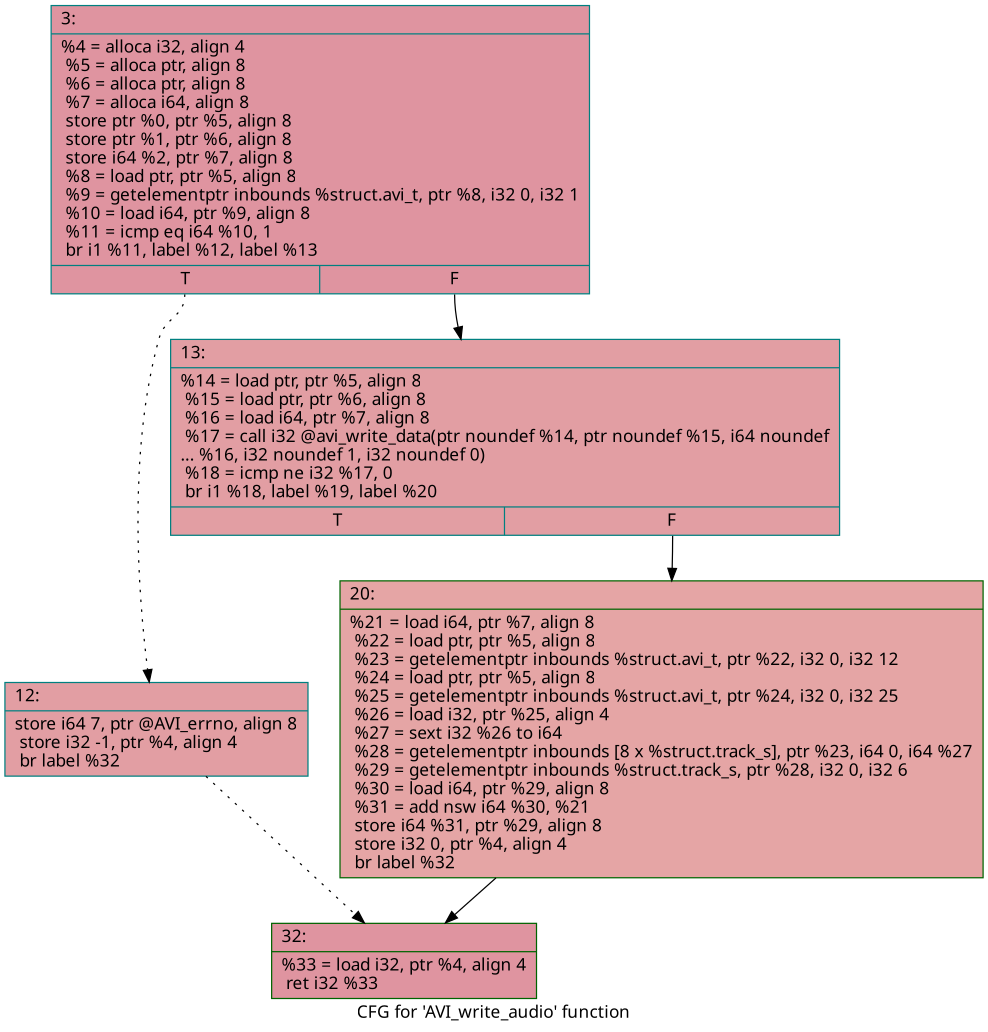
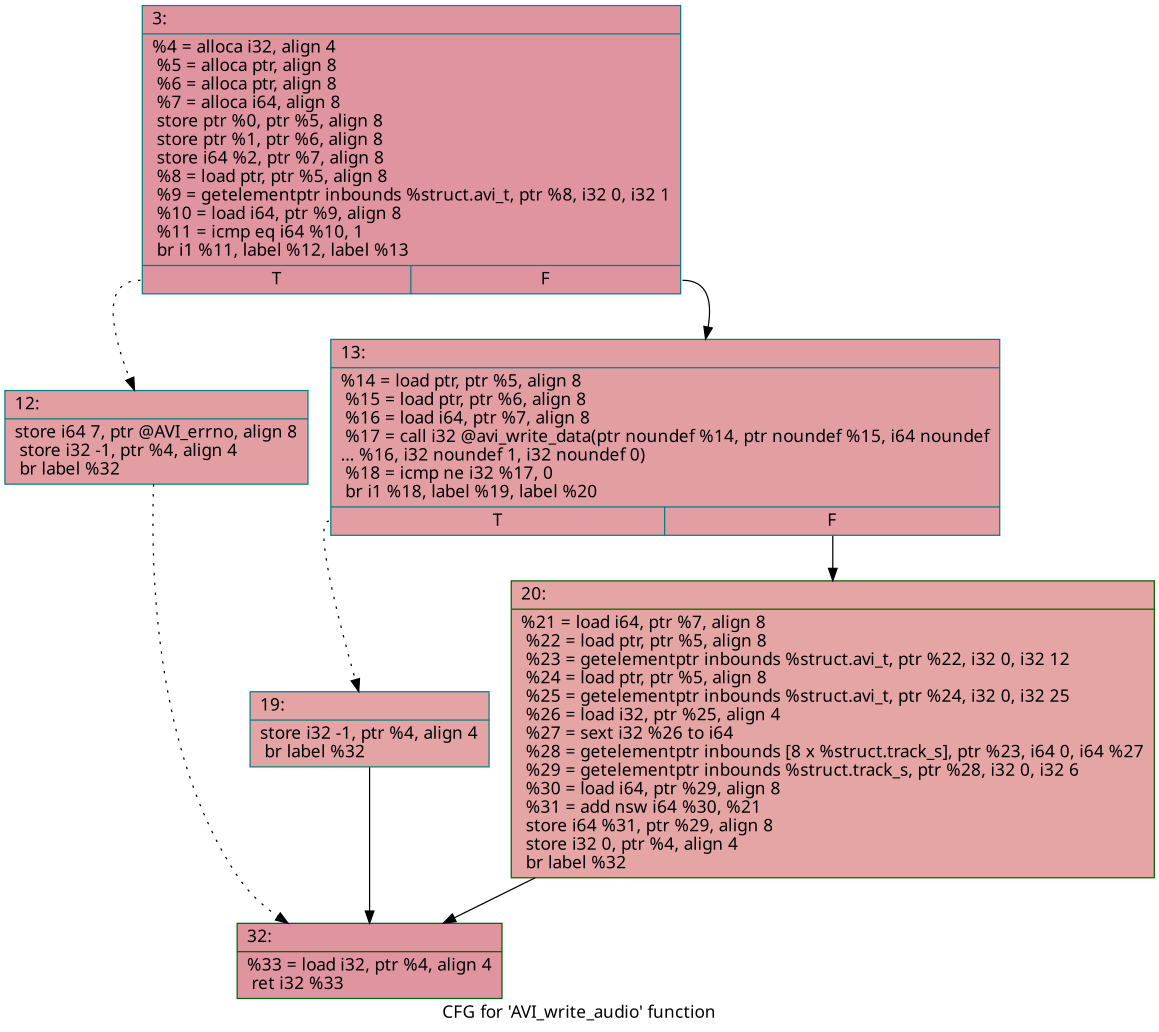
node "19:": added
